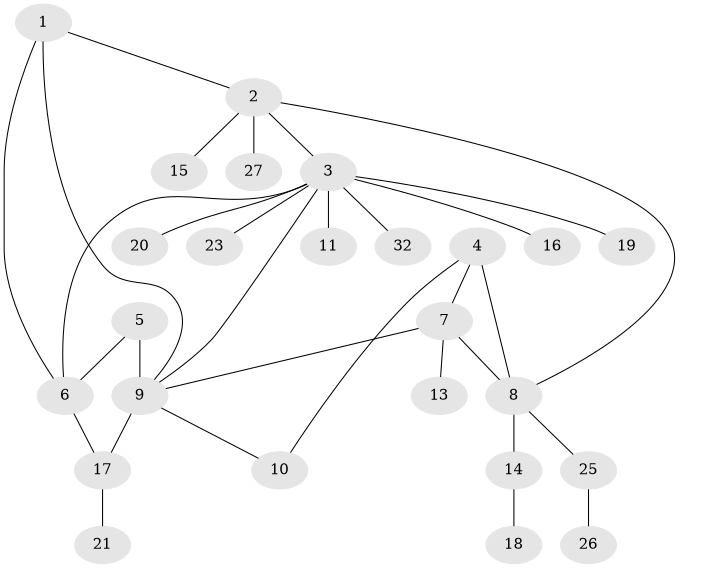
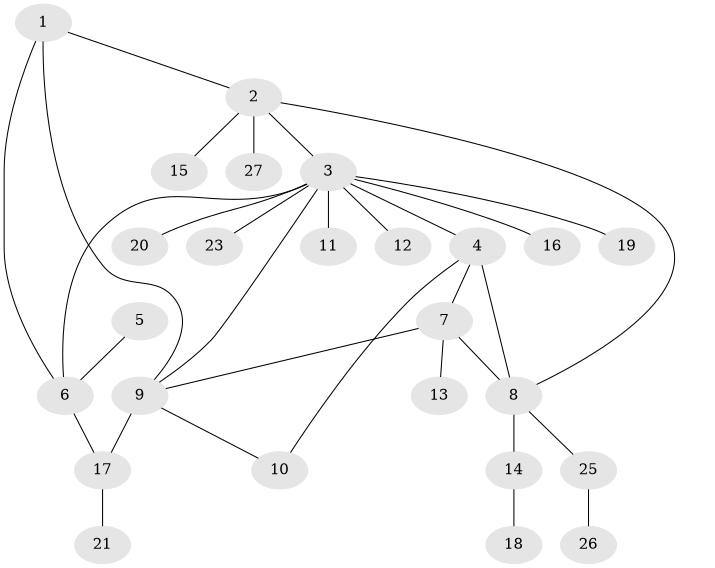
edge "3" -- "4": added
node "32": label "32" -> "12"
edge "5" -- "9": removed
